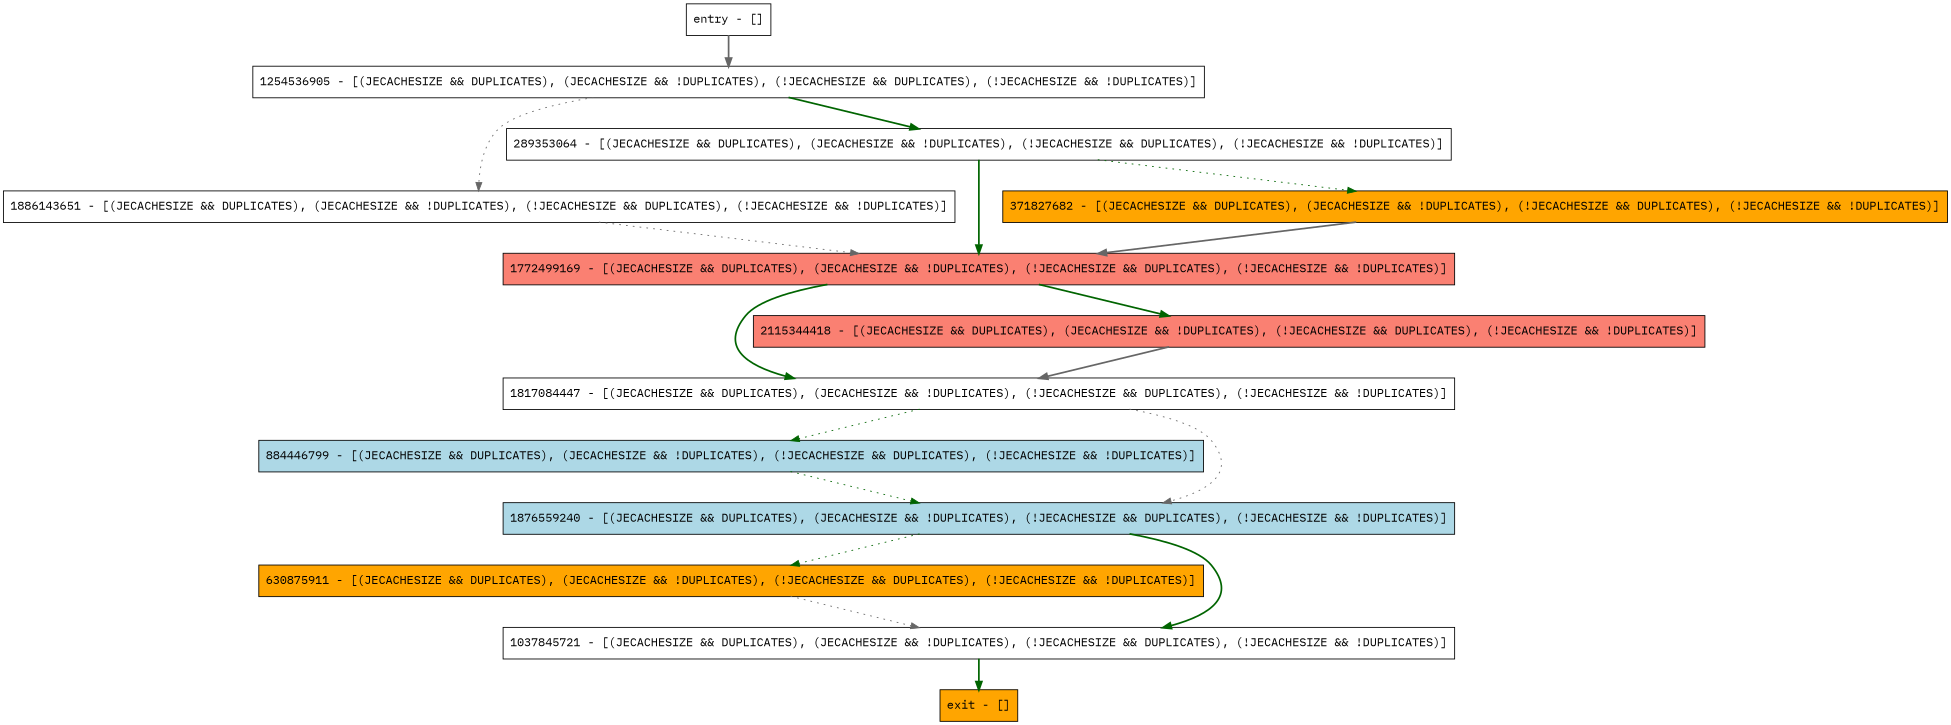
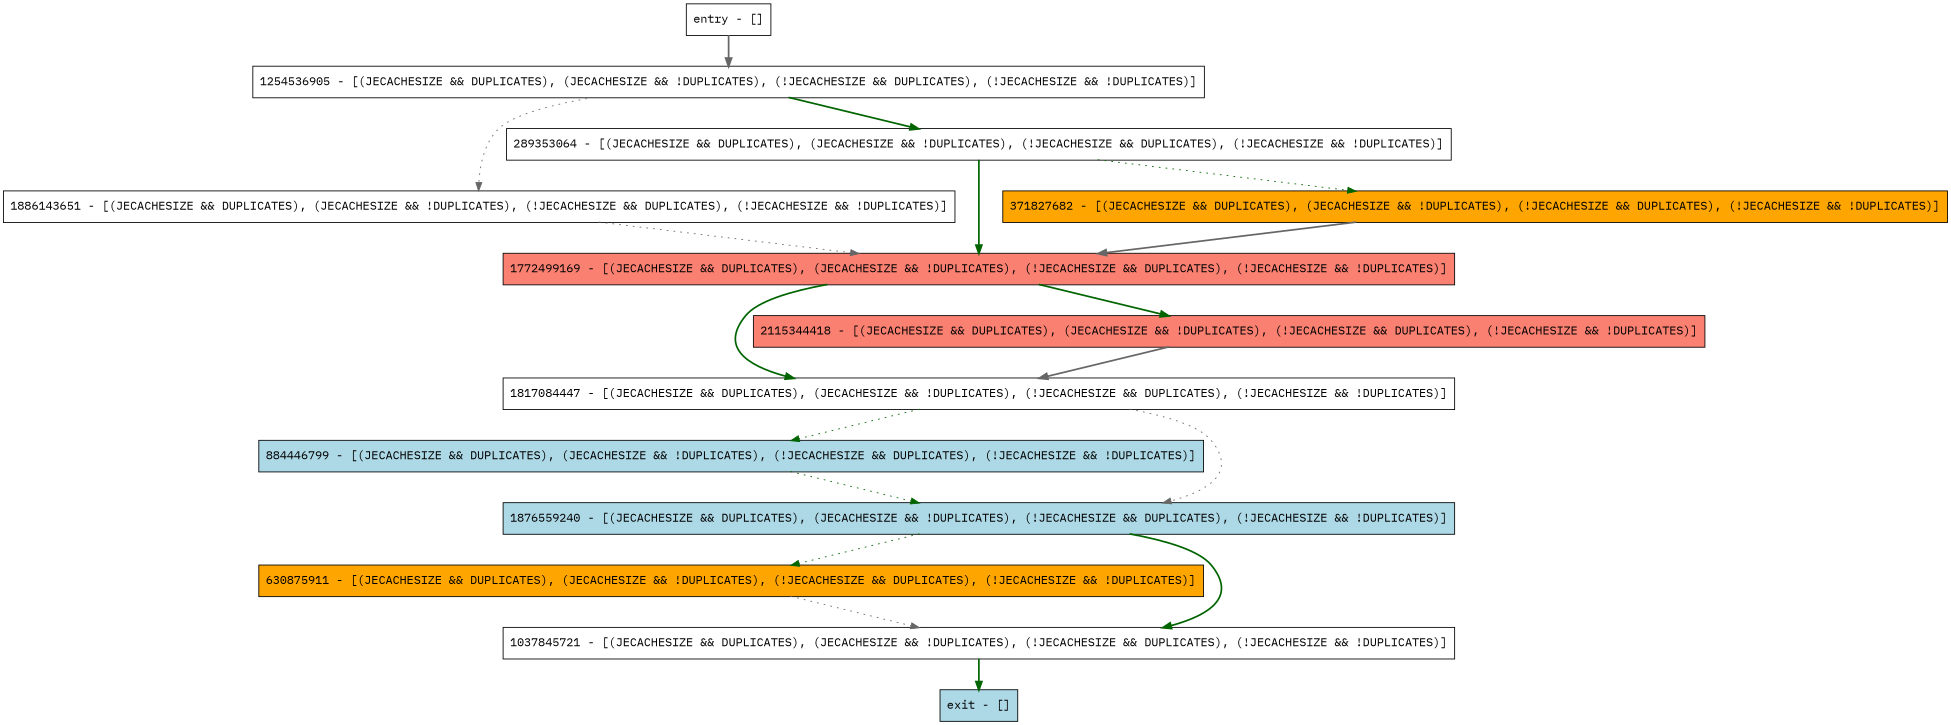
node "exit - []": fillcolor orange -> lightblue
